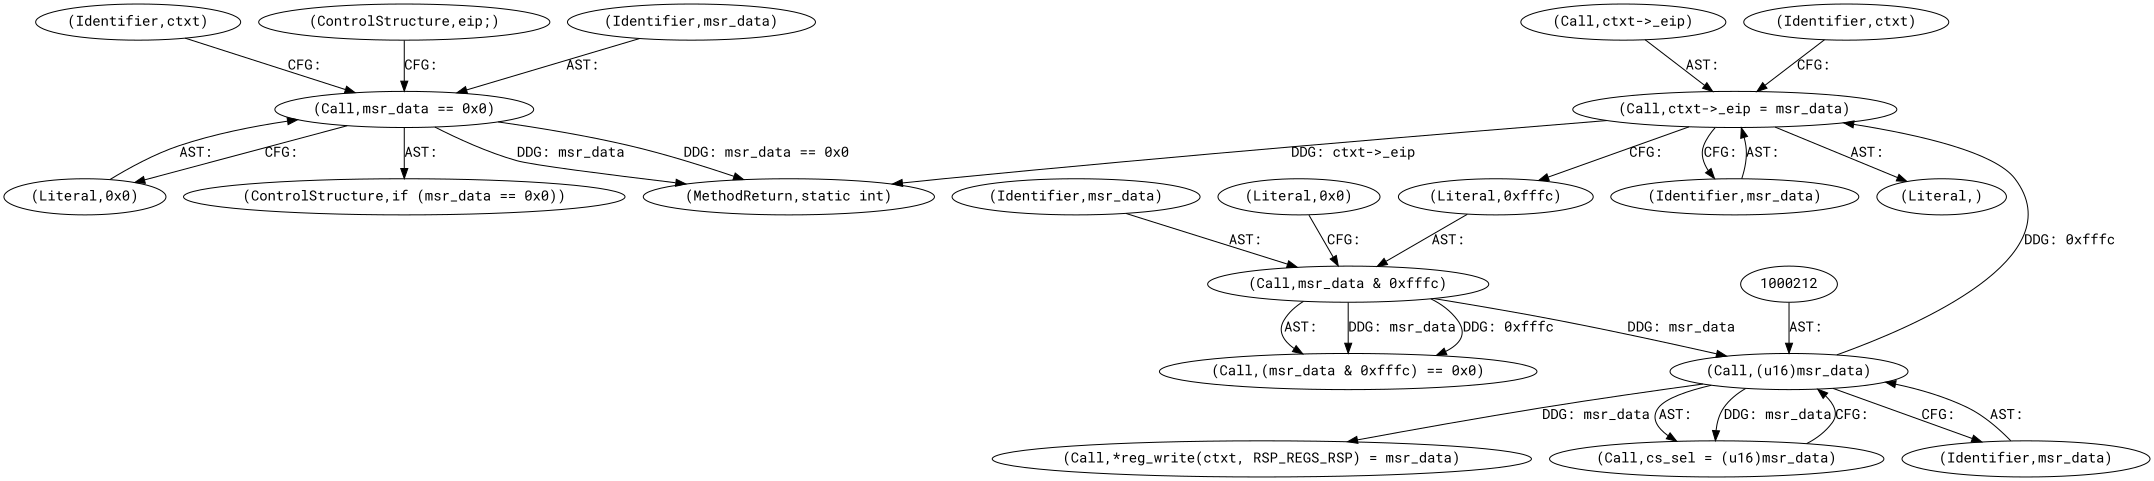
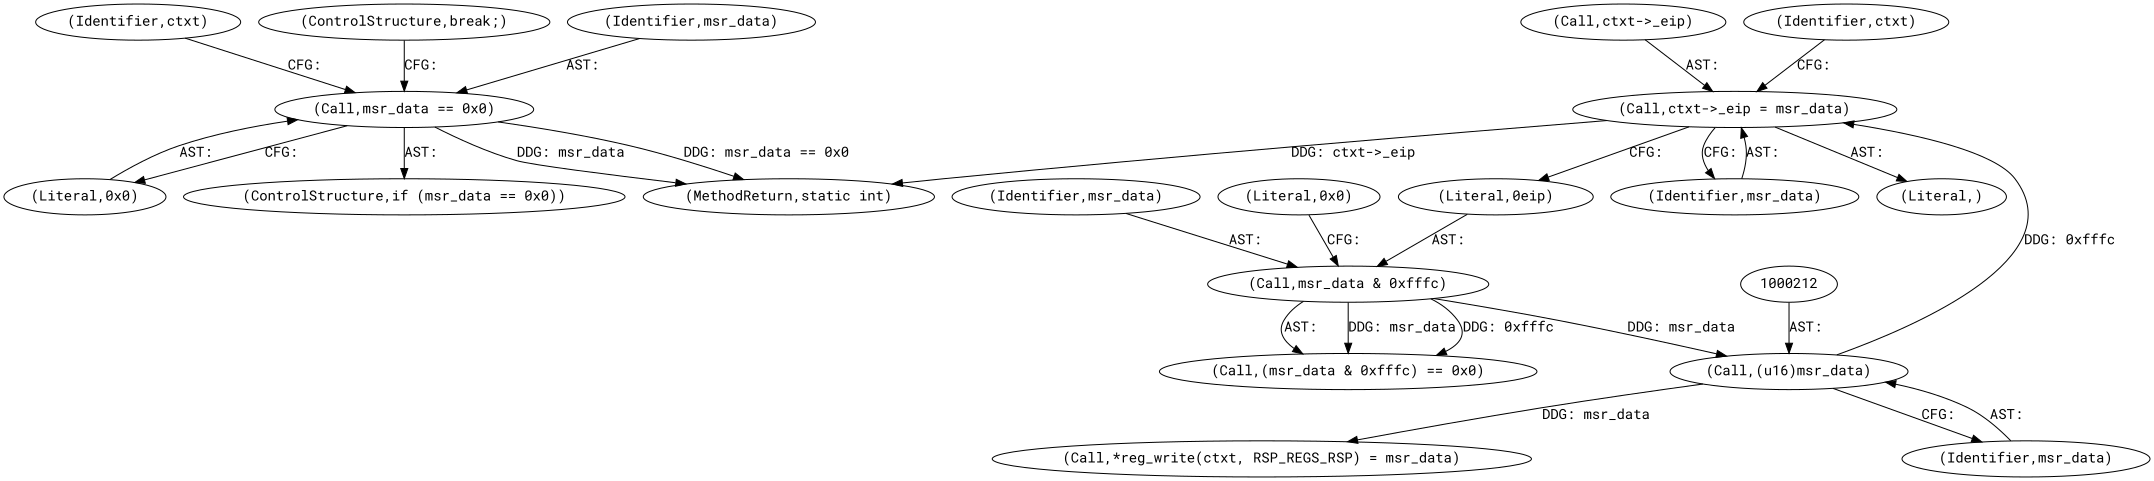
node "(ControlStructure,eip;)": label "(ControlStructure,eip;)" -> "(ControlStructure,break;)"
node "(Literal,0xfffc)": label "(Literal,0xfffc)" -> "(Literal,0eip)"
node "(Call,cs_sel = (u16)msr_data)": removed
